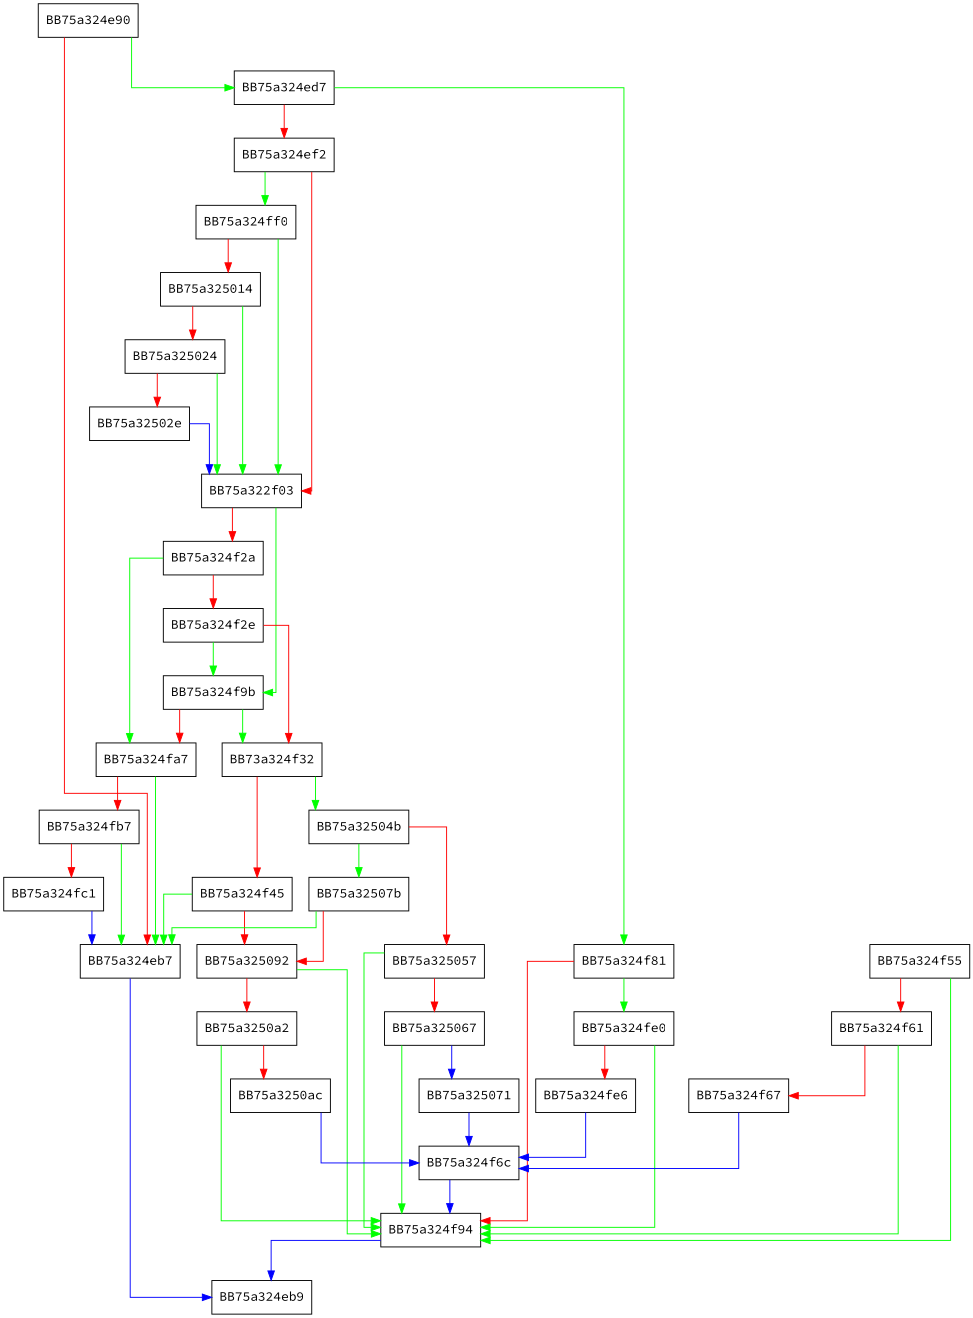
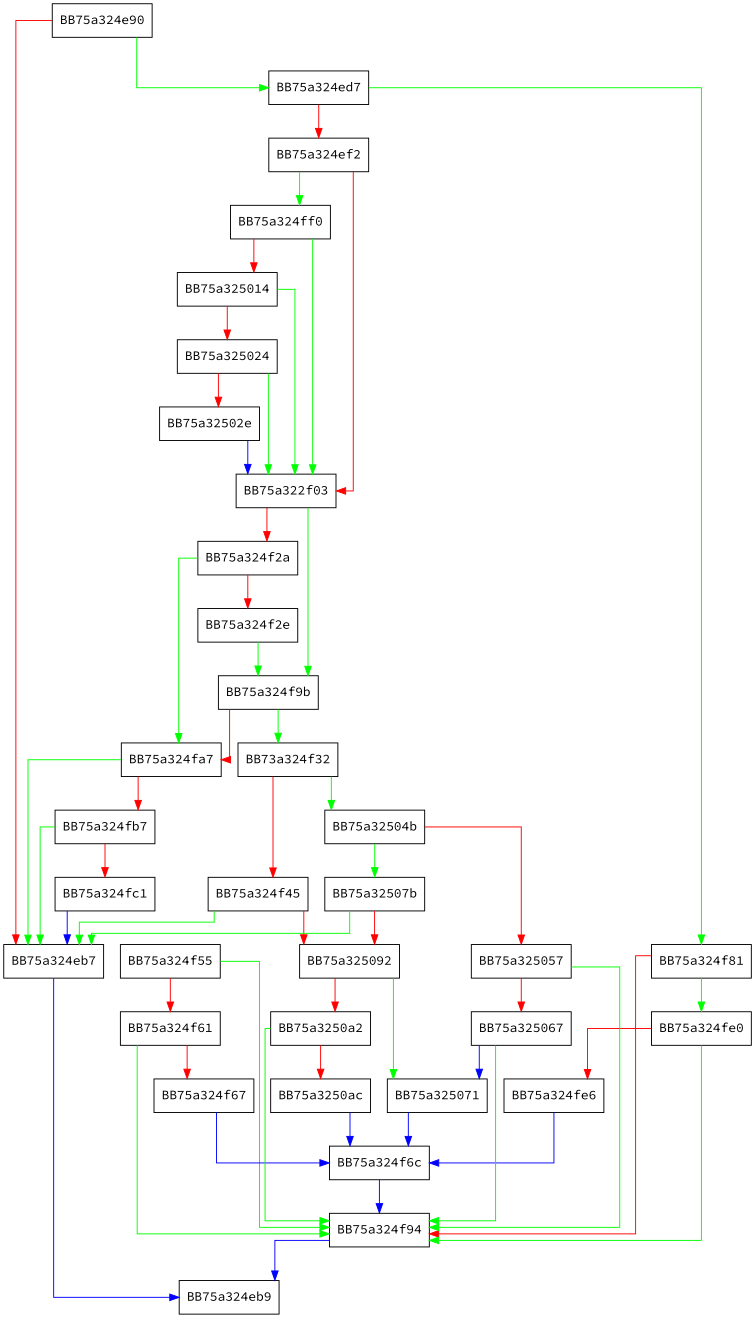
edge "BB75a324f2e" -> "BB73a324f32": removed
edge "BB75a325092" -> "BB75a324f94": now "BB75a325092" -> "BB75a325071"
